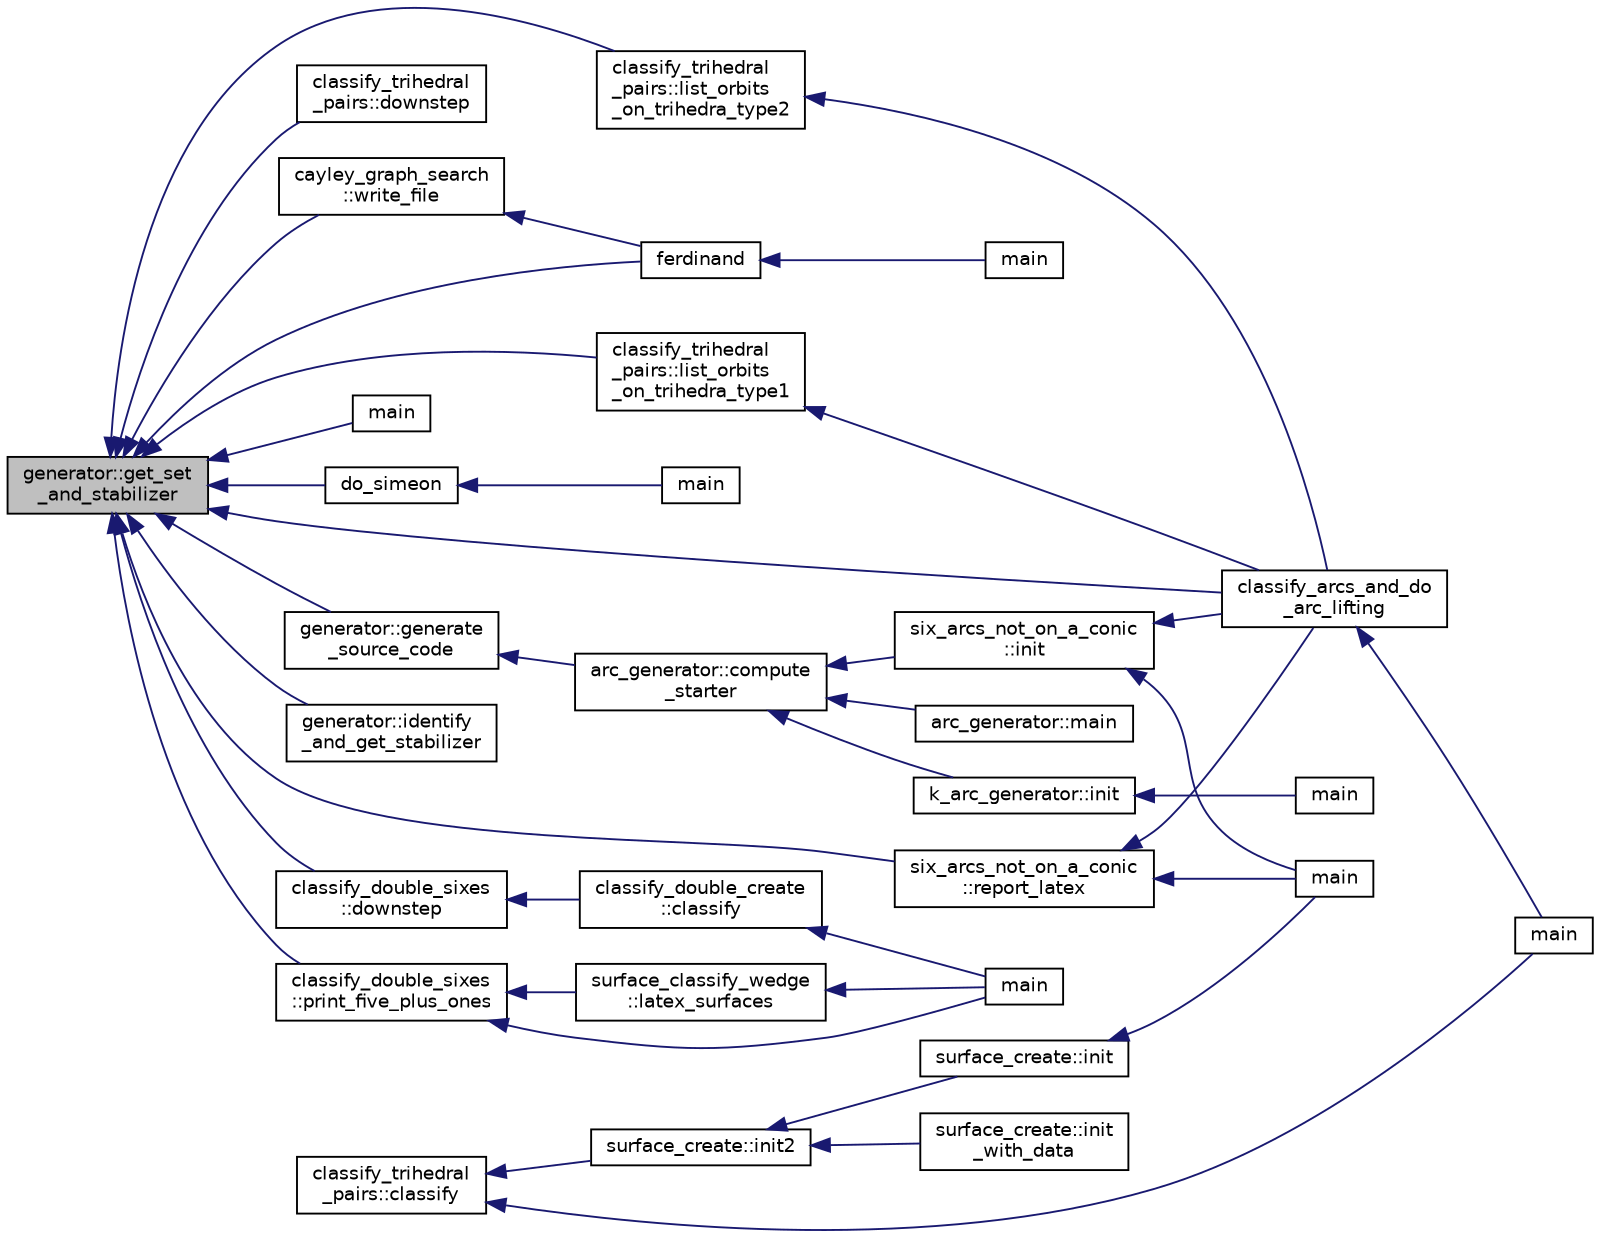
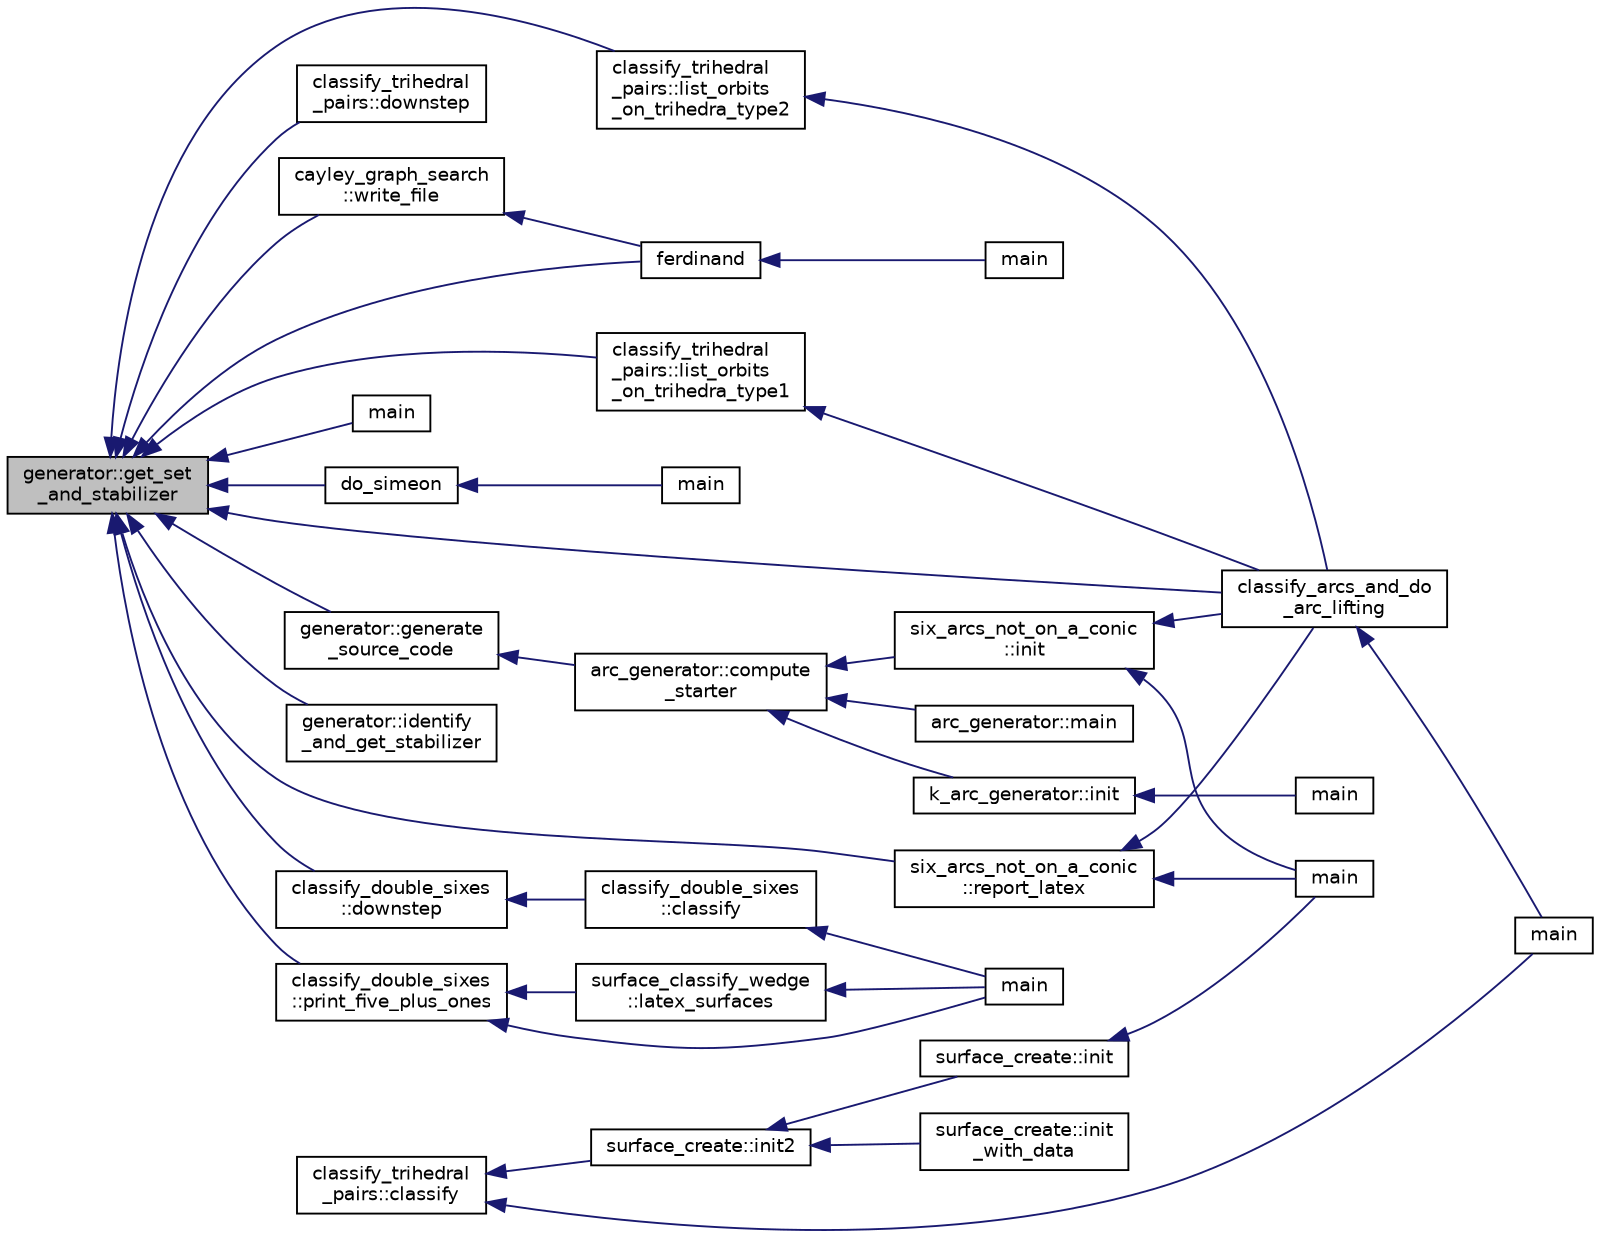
node "classify_double_create ::classify": label "classify_double_create ::classify" -> "classify_double_sixes ::classify"
